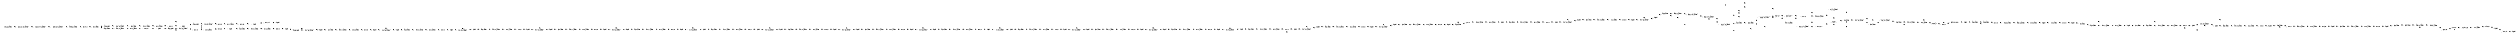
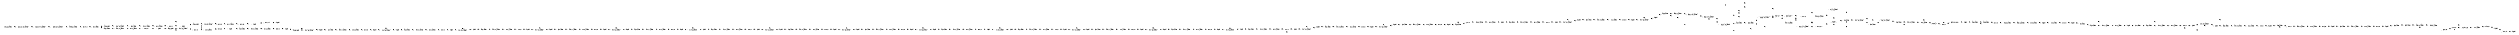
edge "mov x21 , sp" -> "add x20 , x20 , # address": now "stp q1 , q2 , [ sp , # address ]" -> "add x20 , x20 , # address"
edge "stp q0 , q5 , [ sp ]" -> "stp q1 , q2 , [ sp , # address ]": added, label "CFG"
edge "add x9 , x9 , # address" -> "cmp x21 , x20": now "add x9 , x9 , # address" -> "mov x2 , x21"
